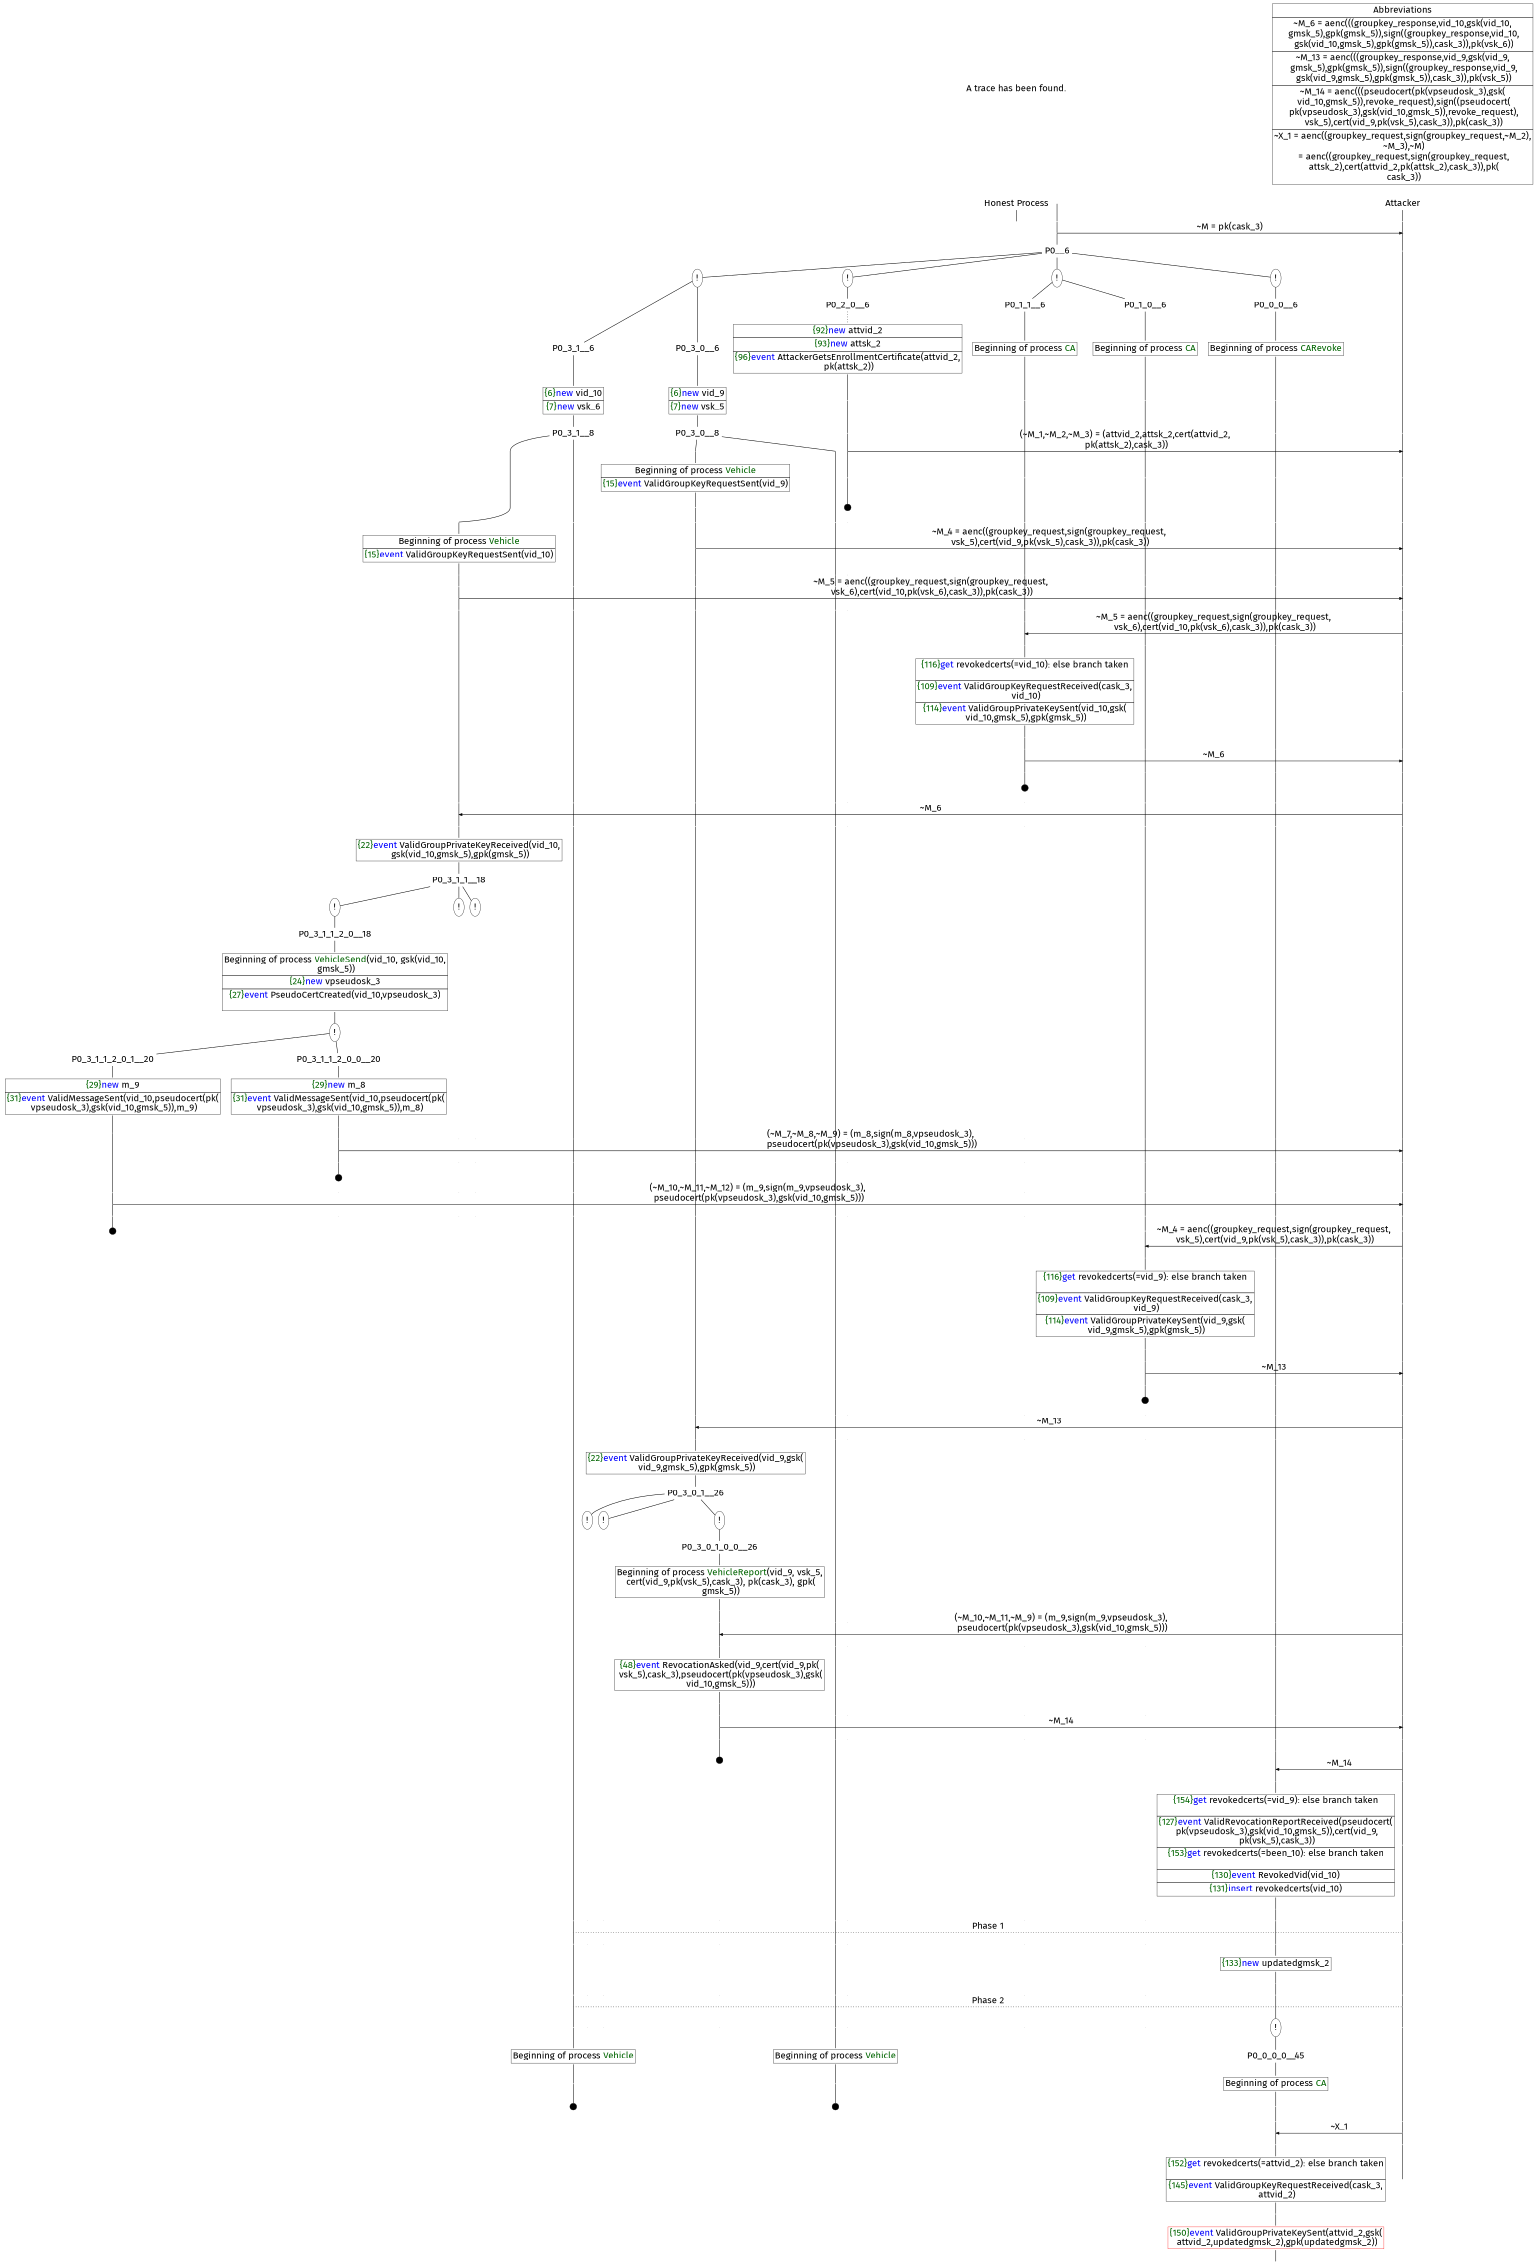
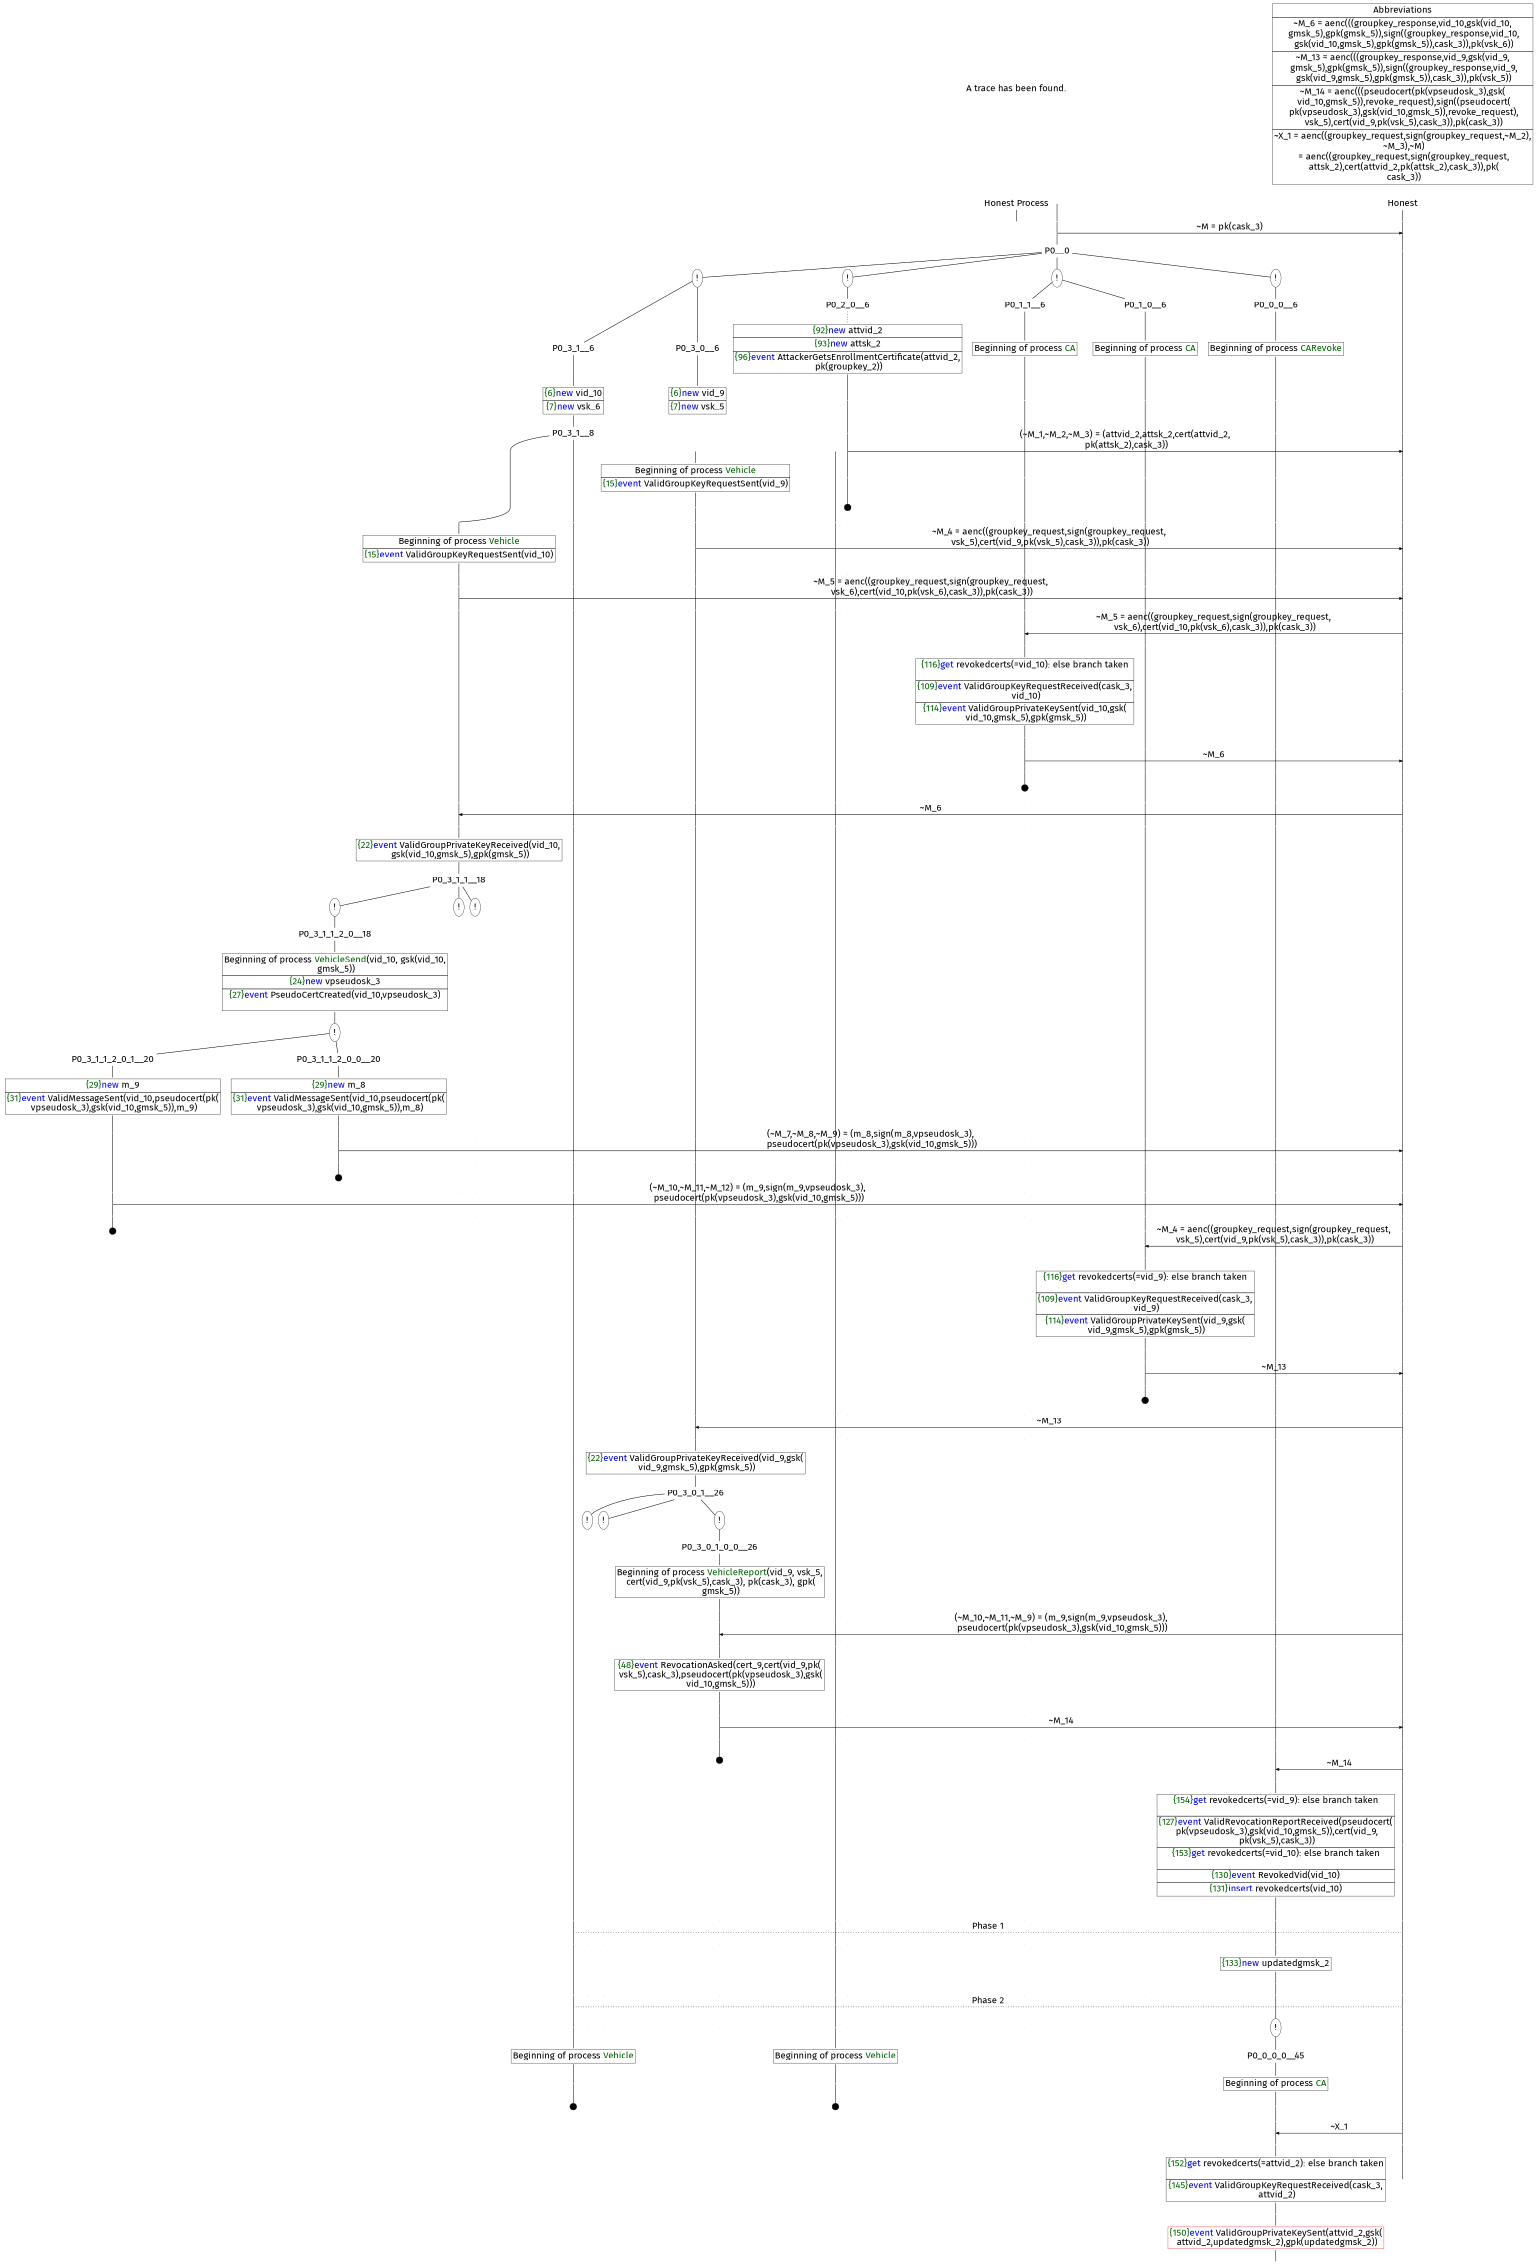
node "Attacker": label "Attacker" -> "Honest"
node "P0__6": label "P0__6" -> "P0__0"
node "{92}": text "pk(attsk_2))" -> "pk(groupkey_2))"
node "P0_3_0__8": removed
node "{48}": text "RevocationAsked(vid_9,cert(vid_9,pk(" -> "RevocationAsked(cert_9,cert(vid_9,pk("
node "{154}": text "revokedcerts(=been_10): else branch taken" -> "revokedcerts(=vid_10): else branch taken"
